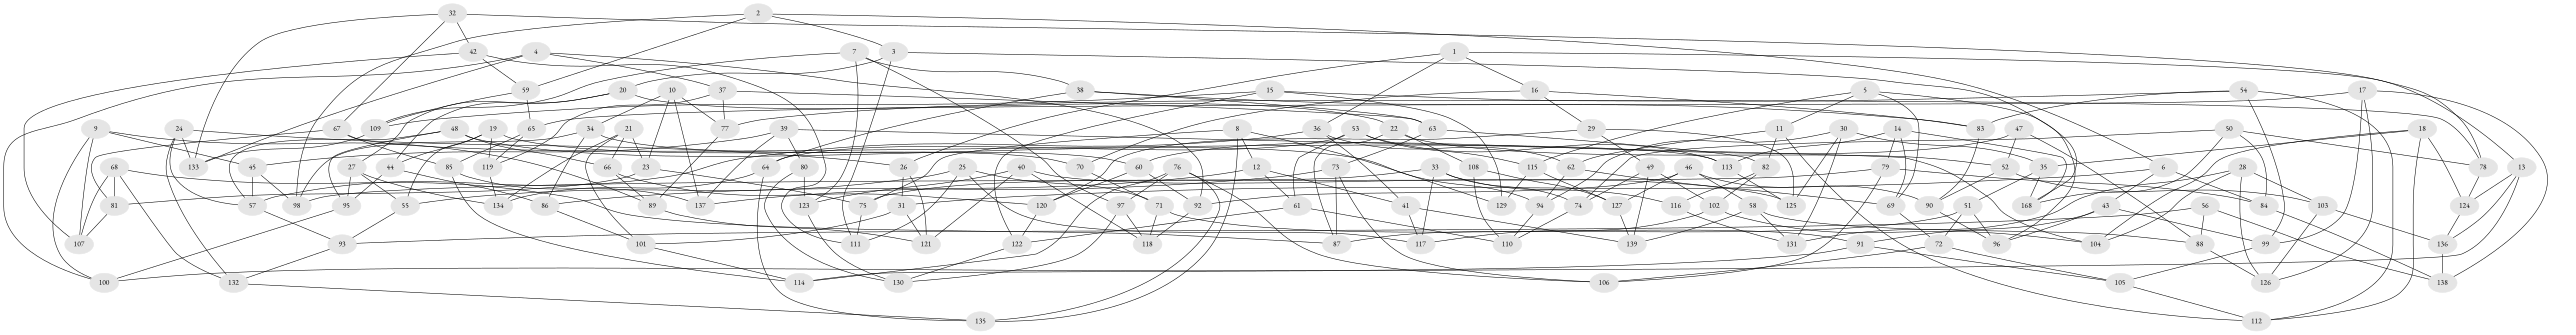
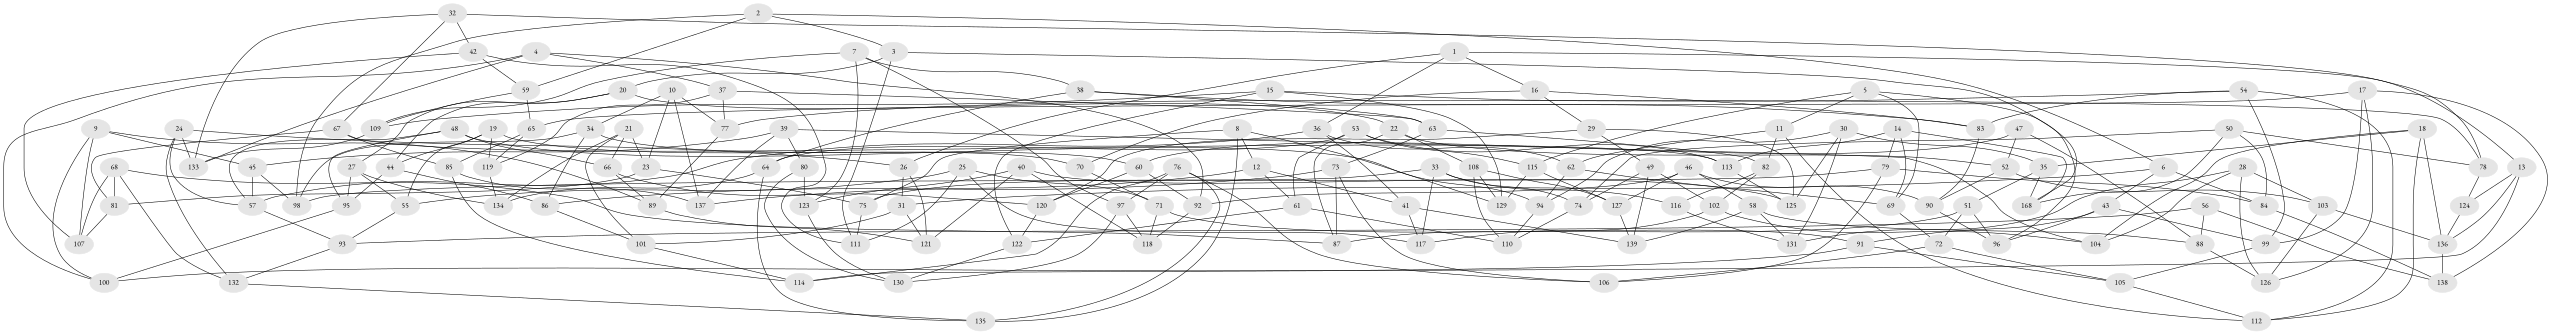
edge "18" -- "124": now "18" -- "136"
edge "108" -- "129": added
